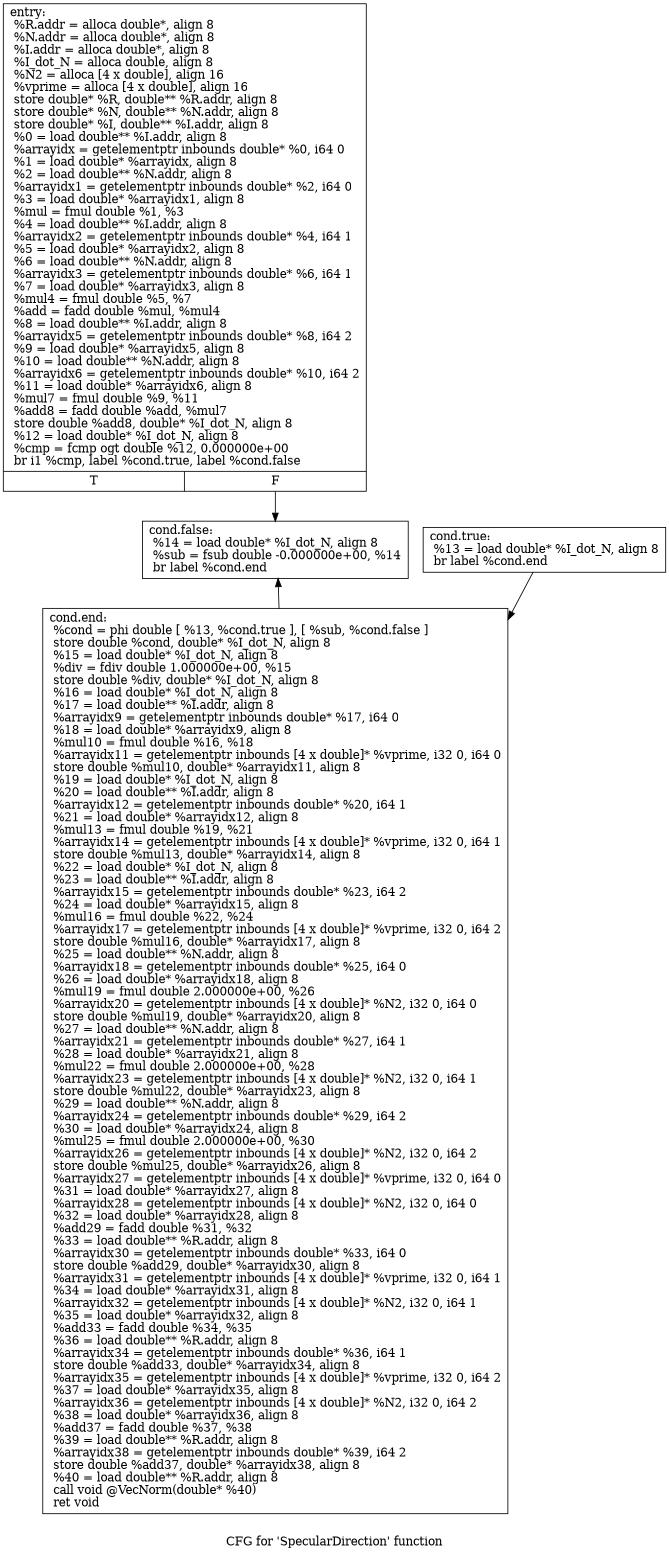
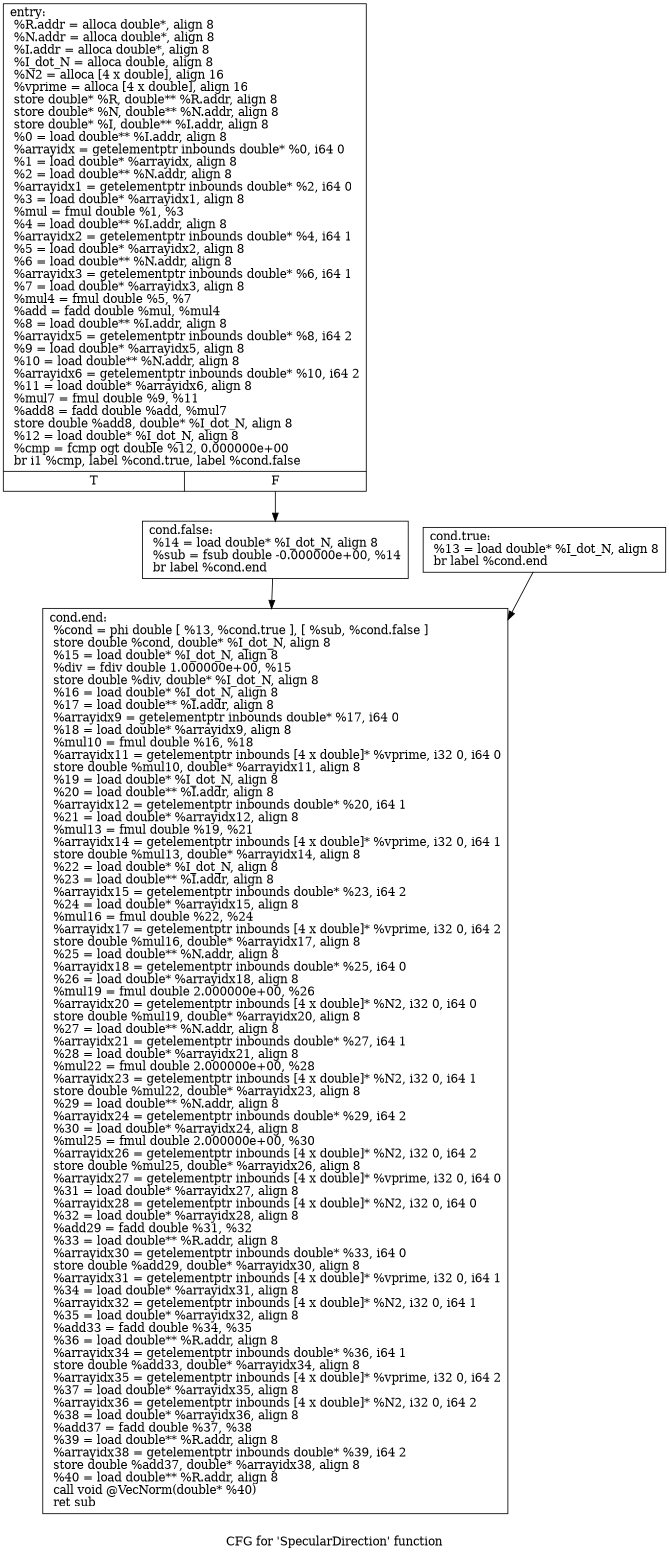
edge "cond.end:" -> "cond.false:": reversed
node "cond.end:": text "ret void" -> "ret sub"
